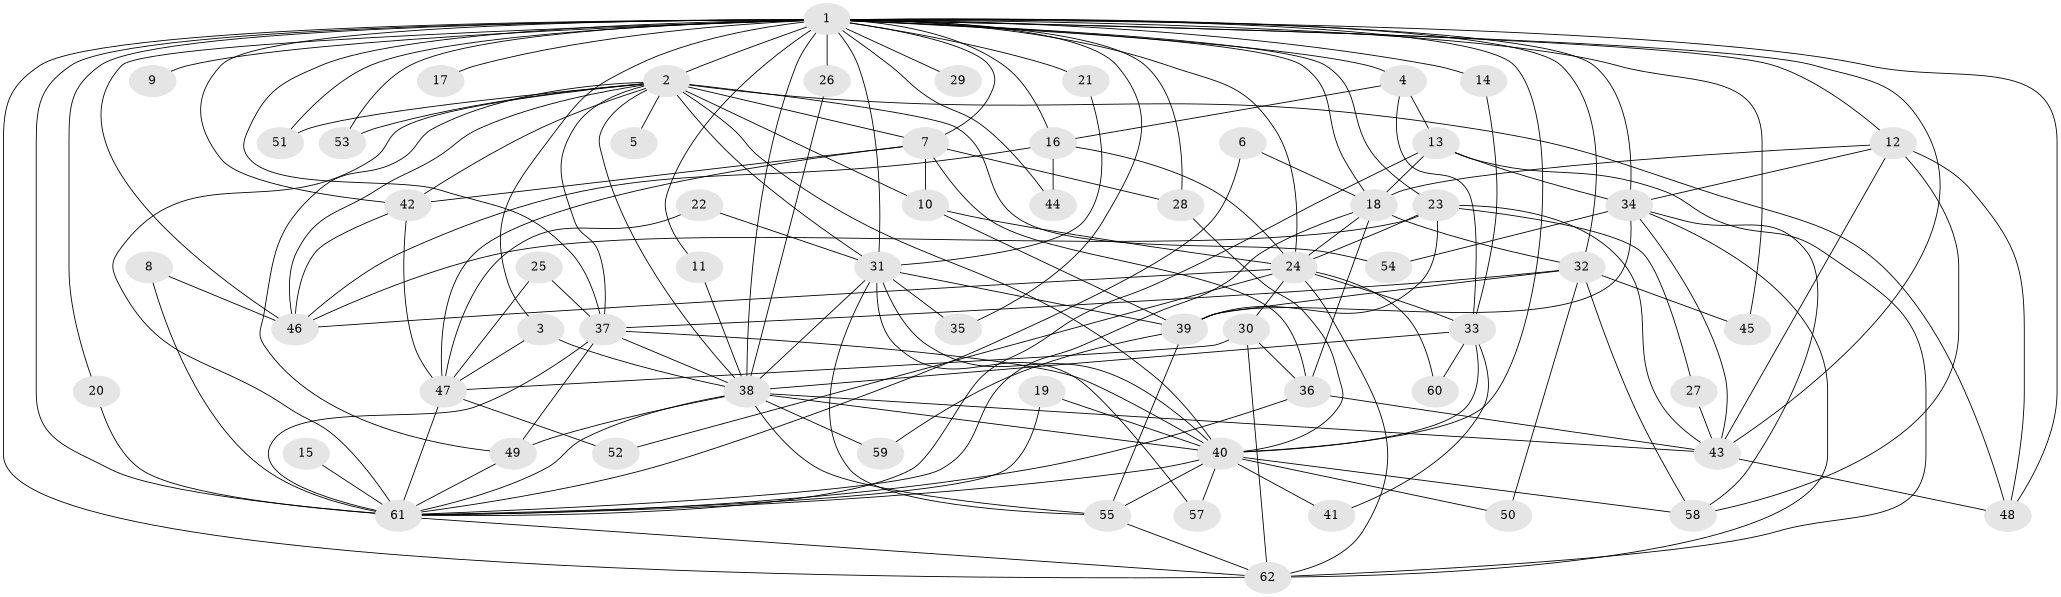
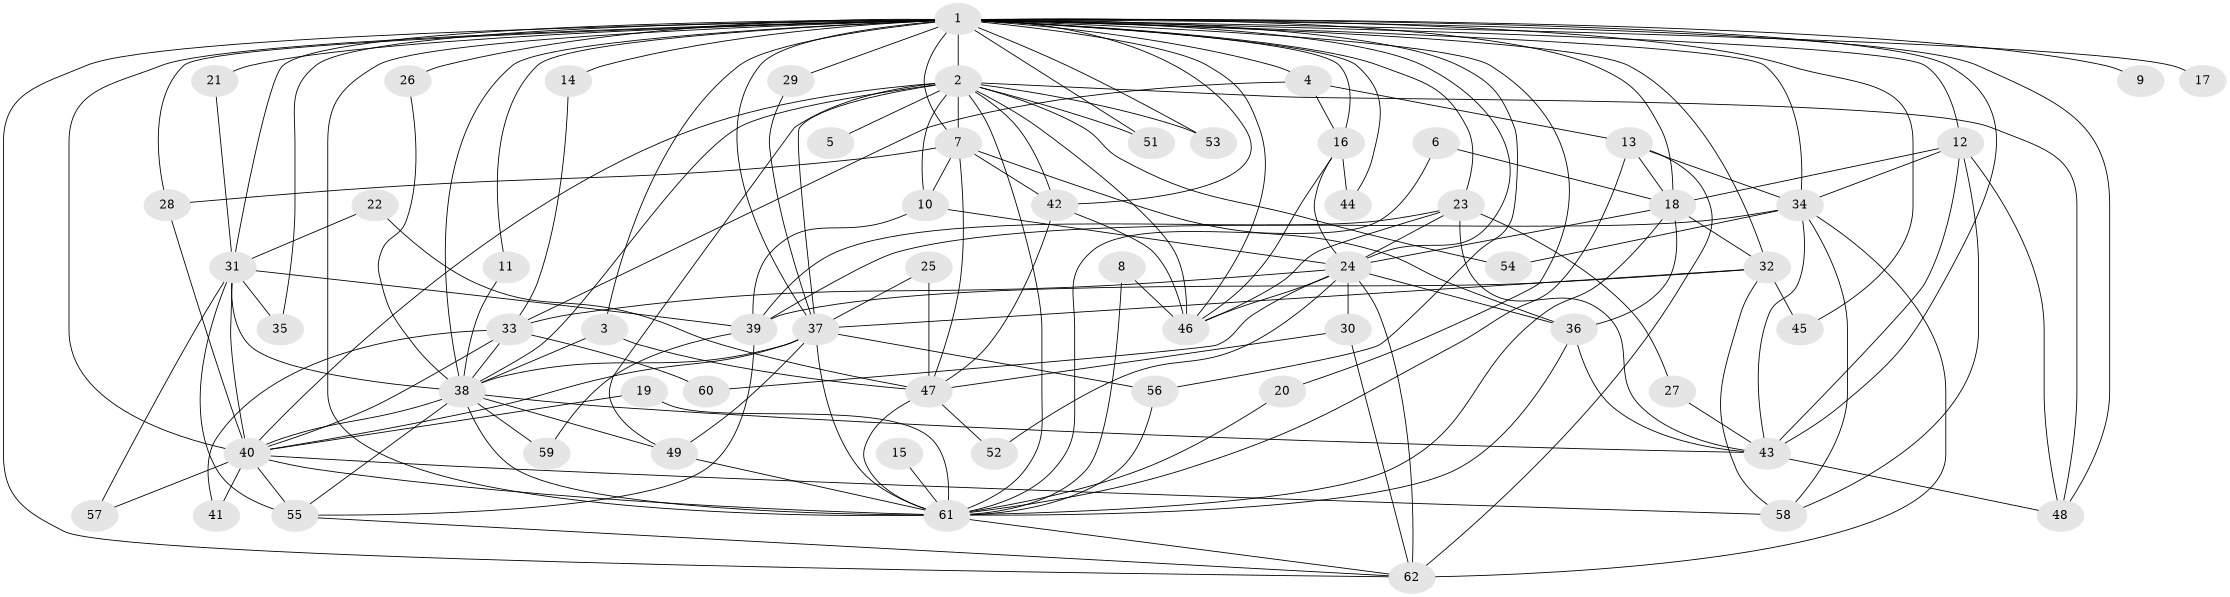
edge "2" -- "31": removed
edge "29" -- "37": added
edge "30" -- "36": now "24" -- "36"
node "56": added
node "50": removed
